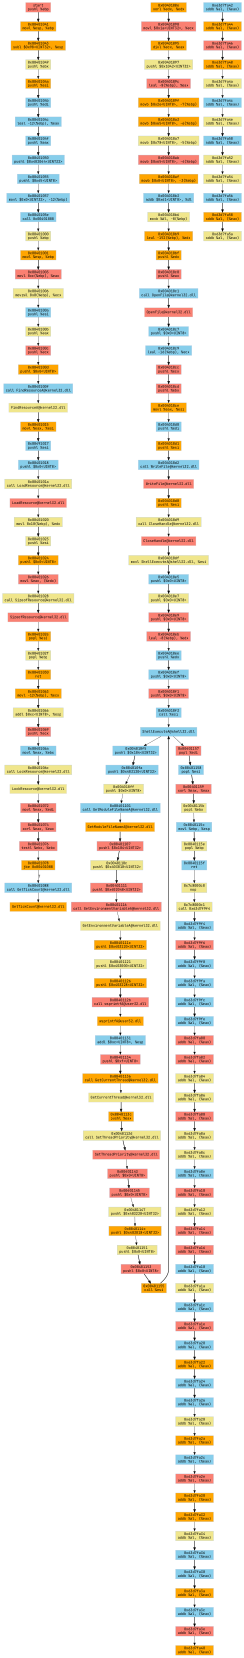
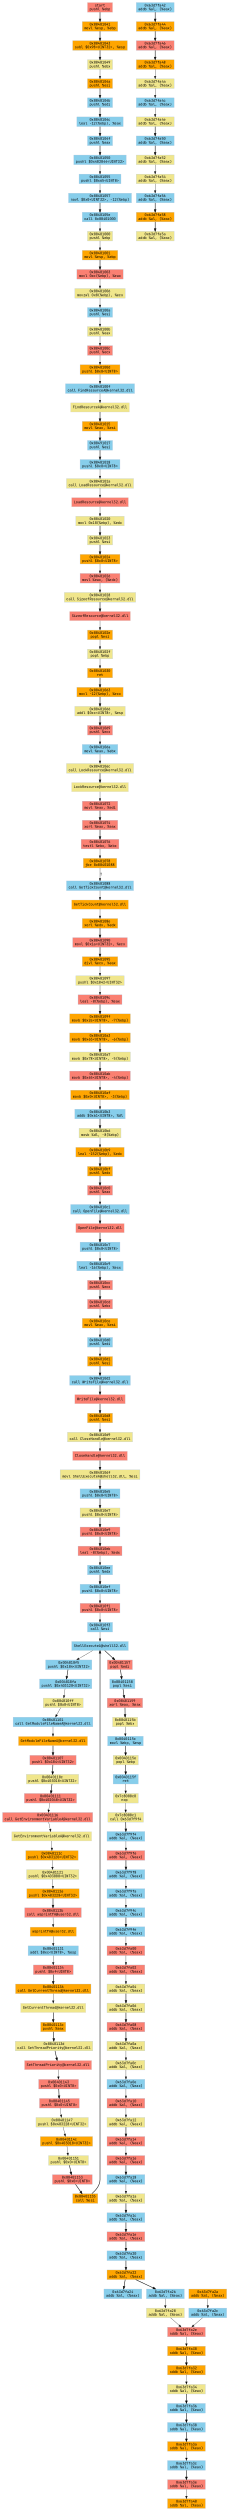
edge "ShellExecuteA@shell32.dll" -> "0x00401157 popl %edi": style solid -> bold
edge "GetTickCount@kernel32.dll" -> "0x0040108e xorl %edx, %edx": added
edge "0x63d7fa24 addb %al, (%eax)" -> "0x63d7fa26 addb %al, (%eax)": now "0x63d7fa22 addb %al, (%eax)" -> "0x63d7fa26 addb %al, (%eax)"
edge "0x63d7fa28 addb %al, (%eax)" -> "0x63d7fa2a addb %al, (%eax)": now "0x63d7fa28 addb %al, (%eax)" -> "0x63d7fa2e addb %al, (%eax)"
